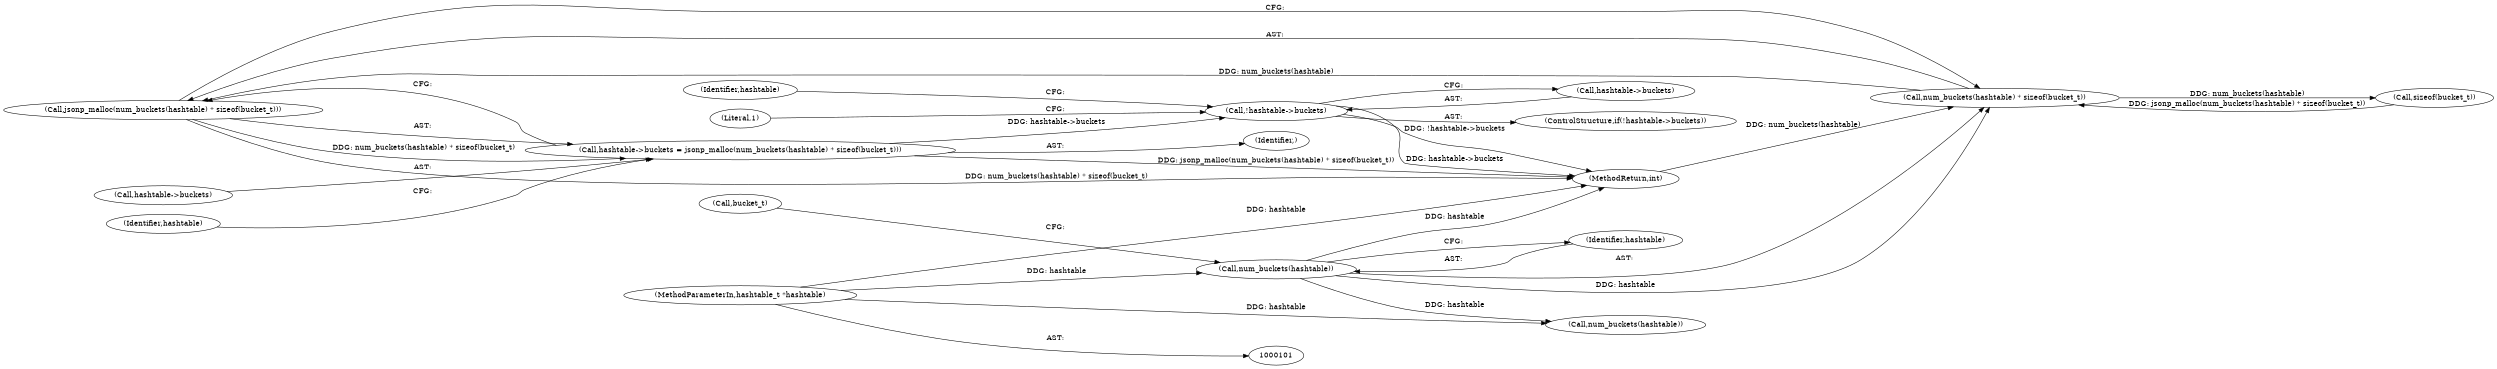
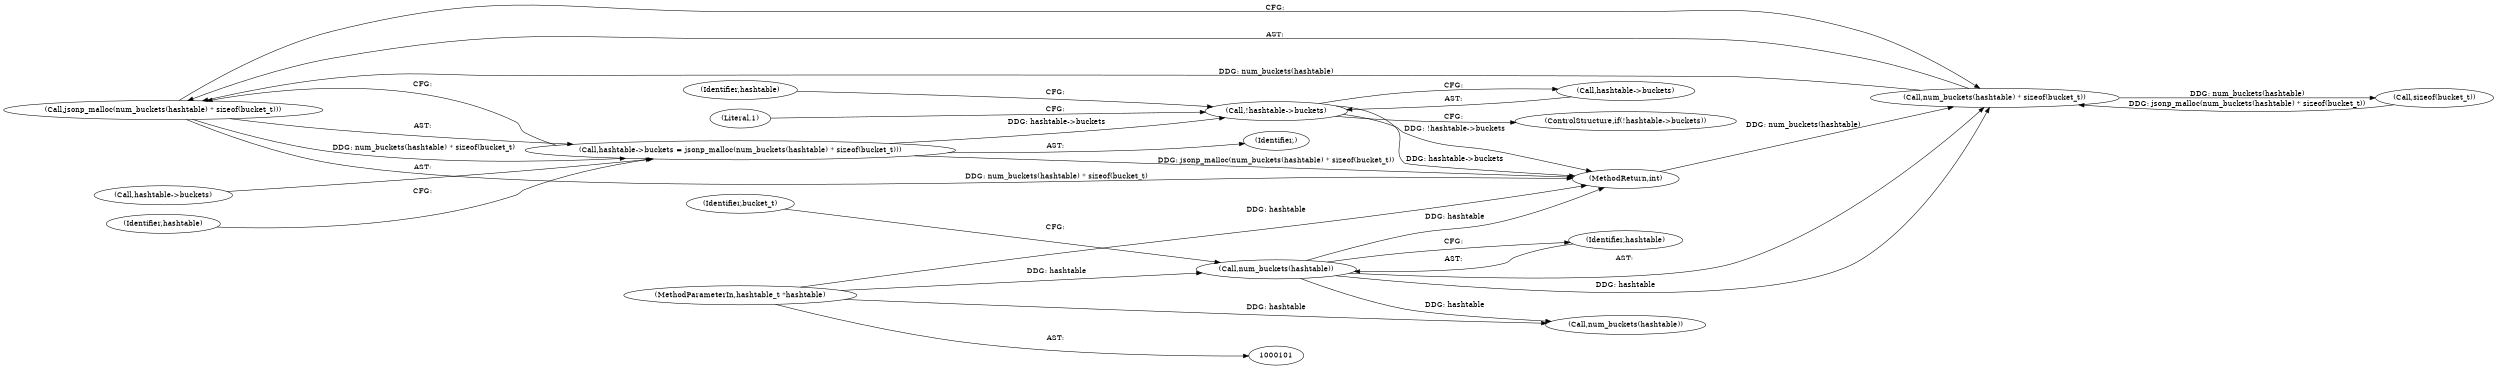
edge "(Call,!hashtable->buckets)" -> "(ControlStructure,if(!hashtable->buckets))": label "AST: " -> "CFG: "
node "(Call,bucket_t)": label "(Call,bucket_t)" -> "(Identifier,bucket_t)"
